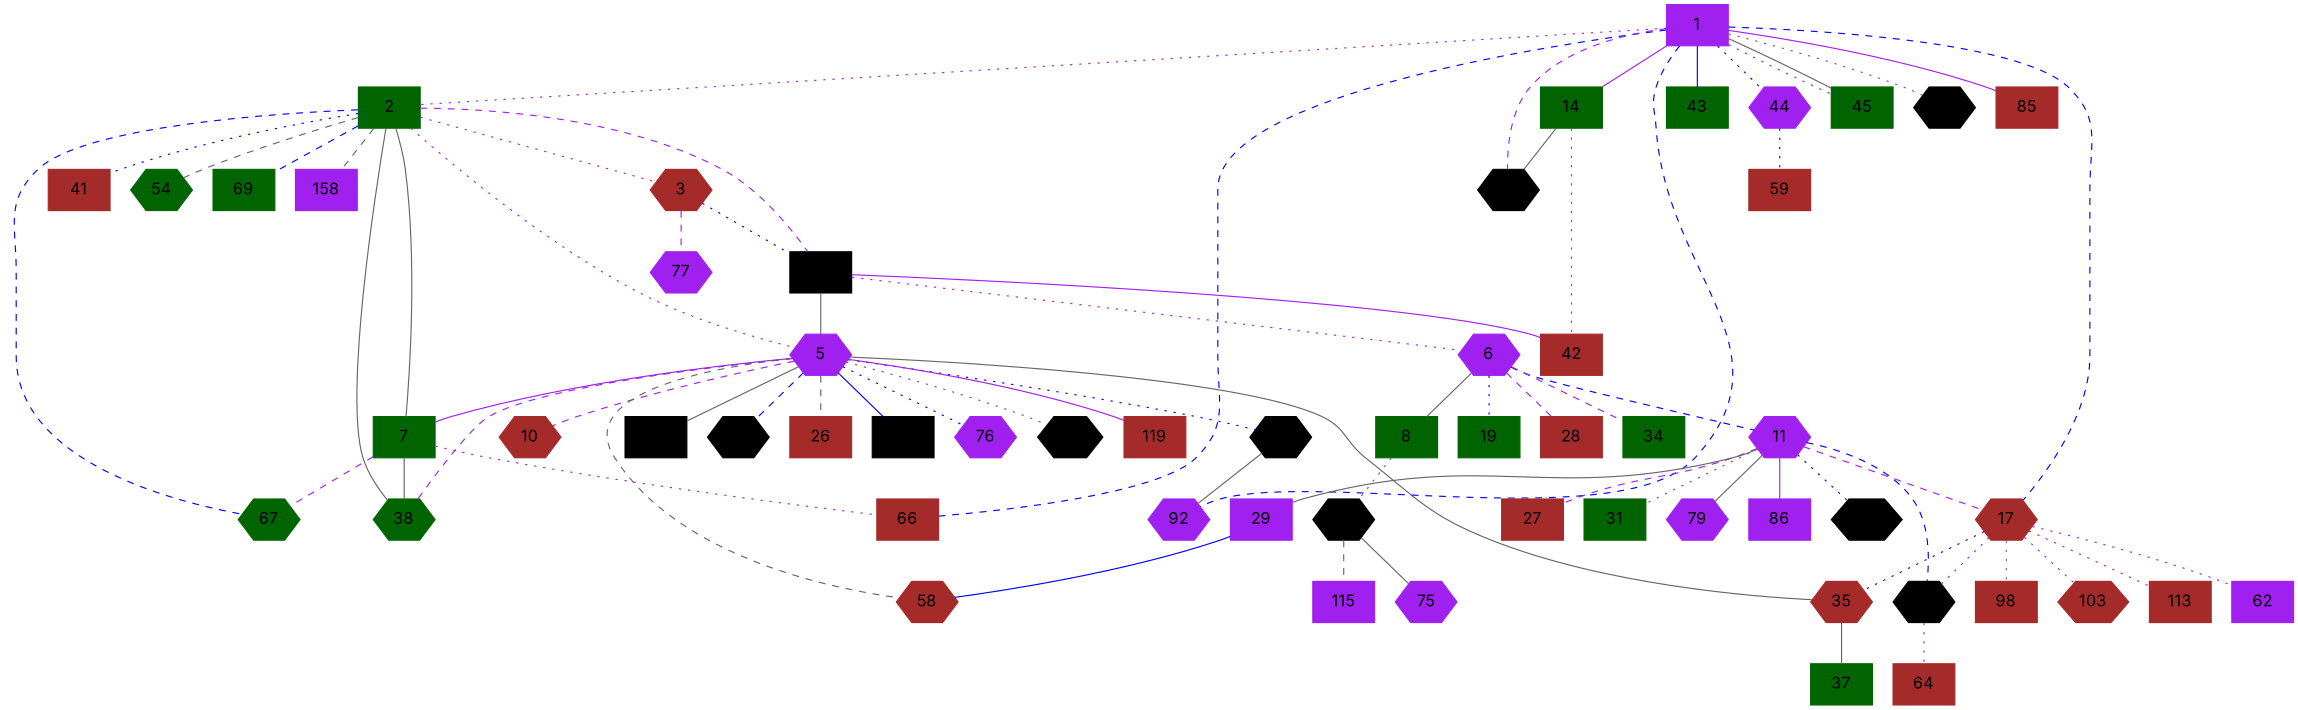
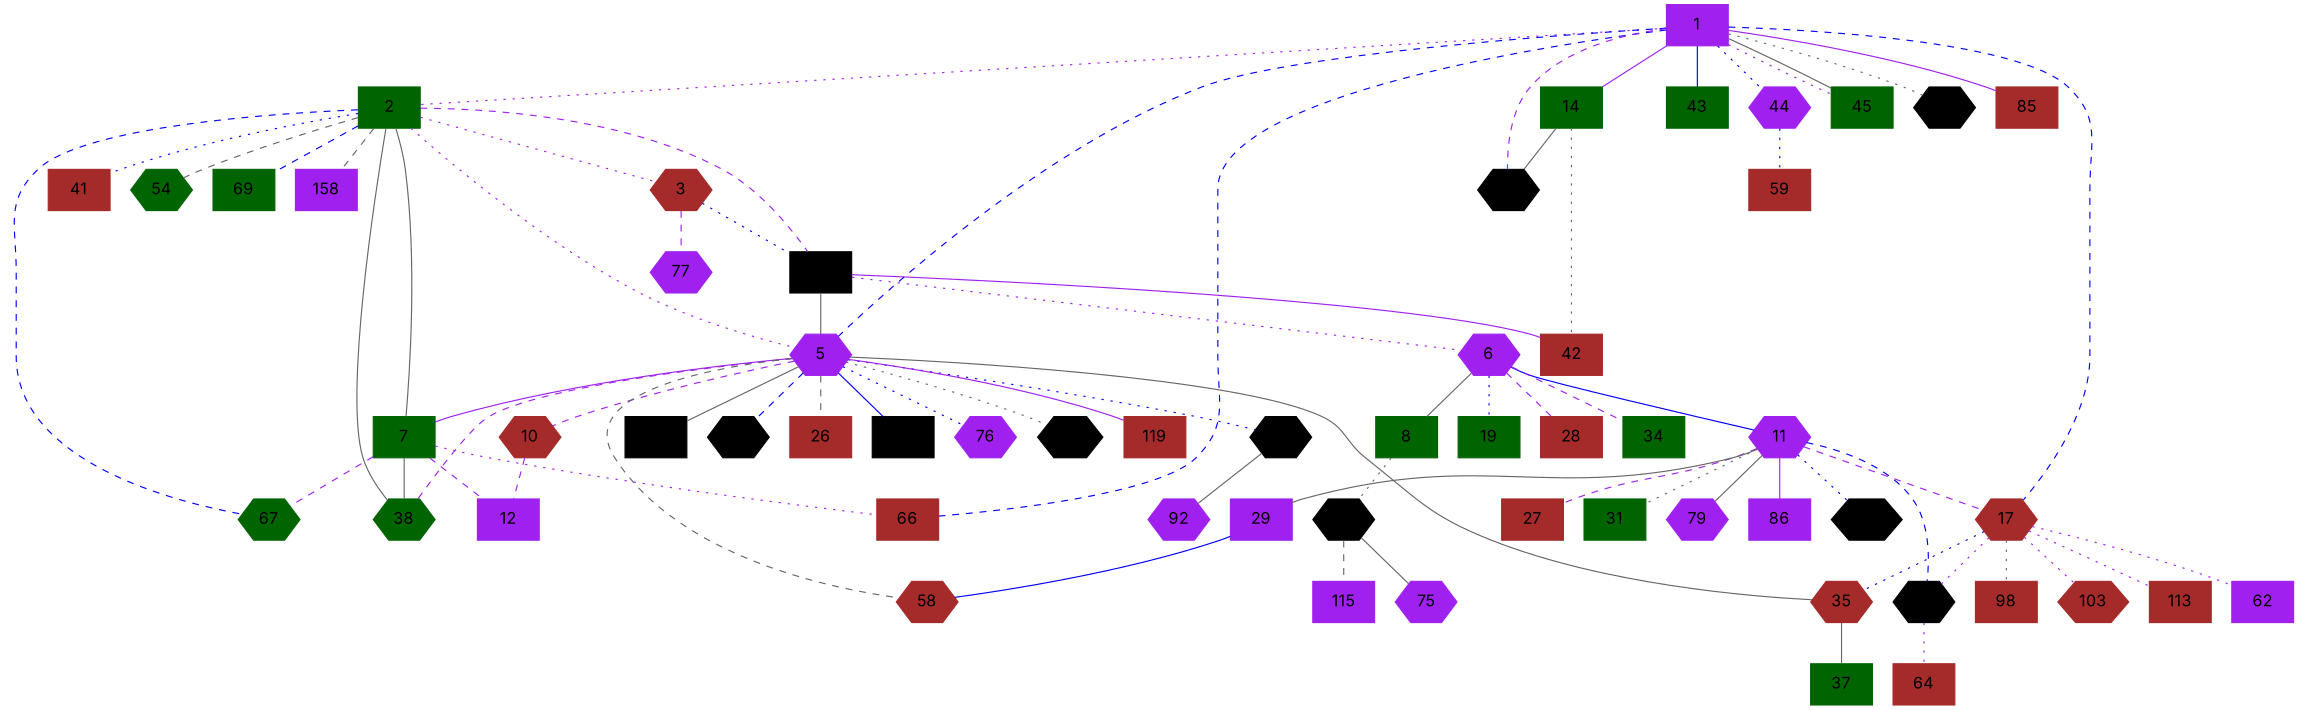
edge "6" -- "11": style dashed -> solid
edge "1" -- "92": now "1" -- "5"
node "12": added
